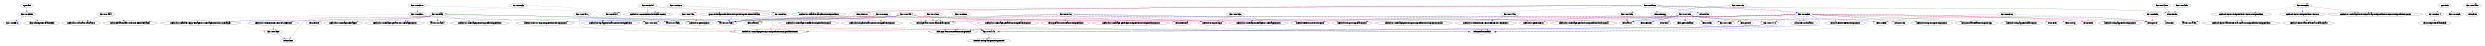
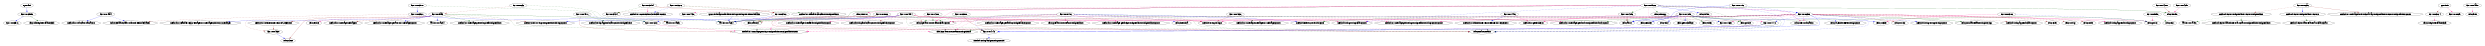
node "method.nv.getLooper__": removed
